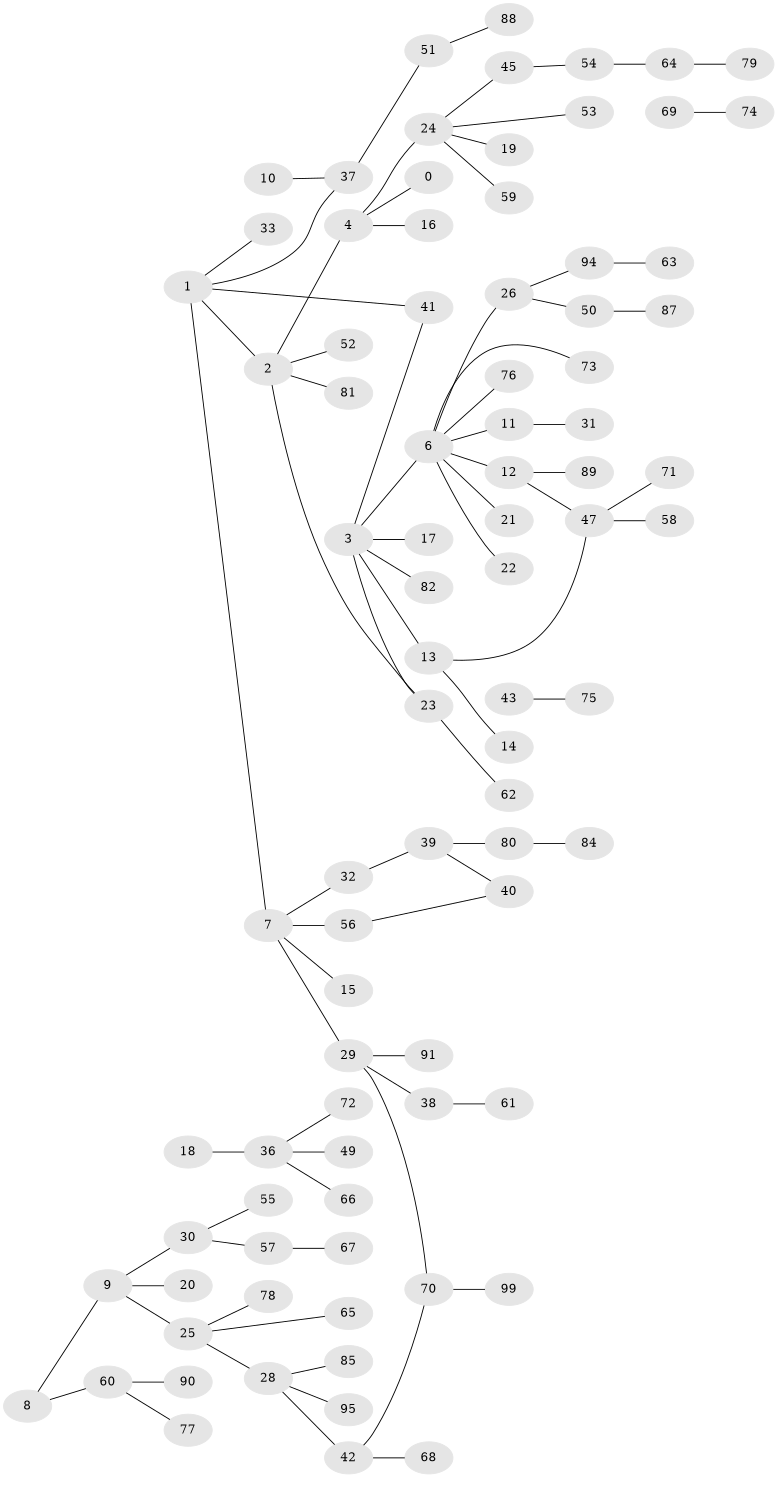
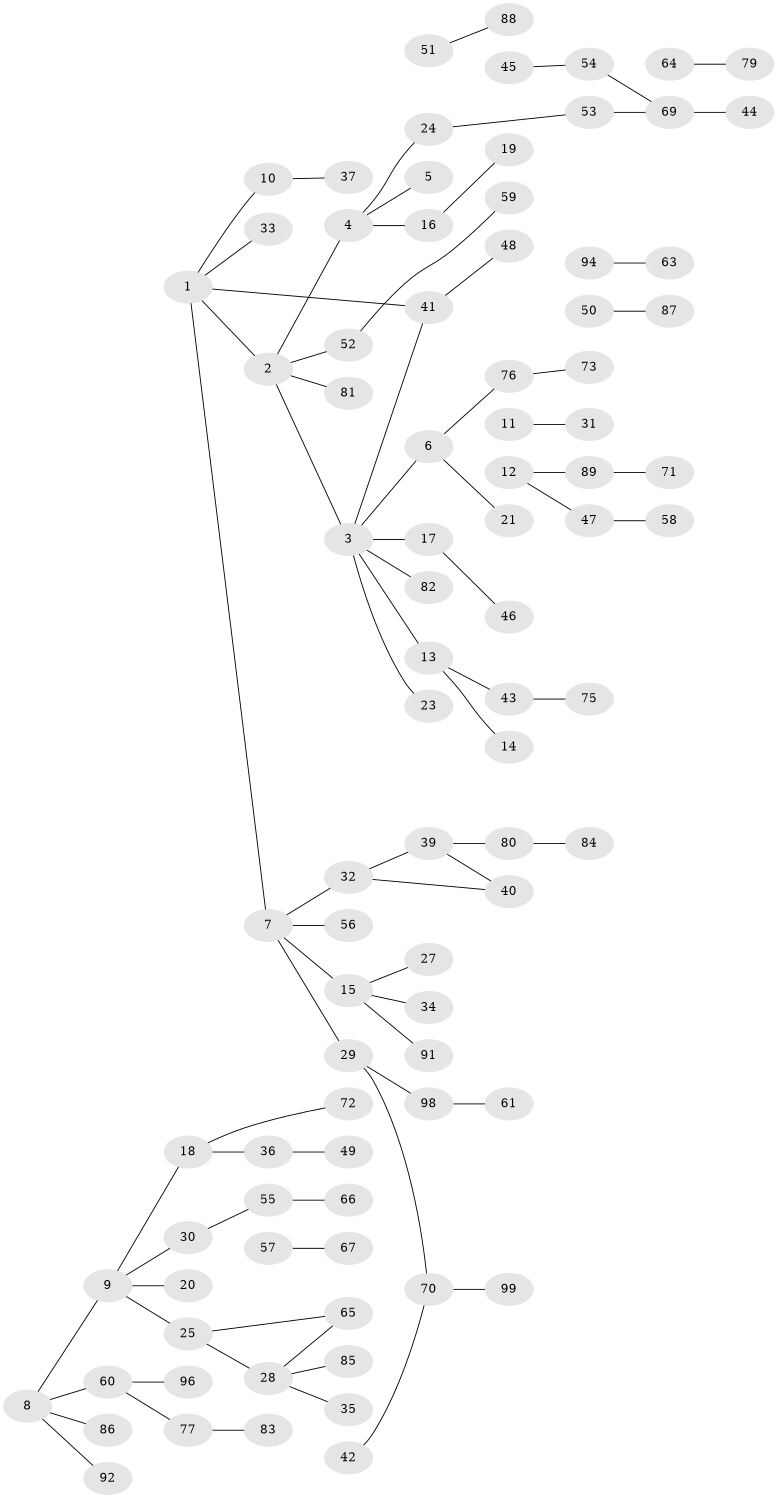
edge "54" -- "64": now "54" -- "69"
edge "45" -- "24": removed
edge "53" -- "69": added
node "74": label "74" -> "44"
edge "51" -- "37": removed
edge "24" -- "19": now "16" -- "19"
edge "24" -- "59": now "52" -- "59"
node "0": label "0" -> "5"
node "48": added
edge "37" -- "1": now "10" -- "1"
node "26": removed
edge "73" -- "6": now "73" -- "76"
edge "11" -- "6": removed
edge "6" -- "12": removed
edge "71" -- "47": now "71" -- "89"
edge "2" -- "23": now "2" -- "3"
node "22": removed
node "46": added
edge "47" -- "13": now "43" -- "13"
node "62": removed
edge "40" -- "56": now "40" -- "32"
node "27": added
node "34": added
edge "29" -- "91": now "15" -- "91"
node "38": label "38" -> "98"
edge "72" -- "36": now "72" -- "18"
edge "36" -- "66": now "55" -- "66"
edge "18" -- "9": added
edge "30" -- "57": removed
node "78": removed
node "90": label "90" -> "96"
node "95": label "95" -> "35"
edge "28" -- "42": now "28" -- "65"
node "86": added
node "83": added
node "68": removed
node "92": added
